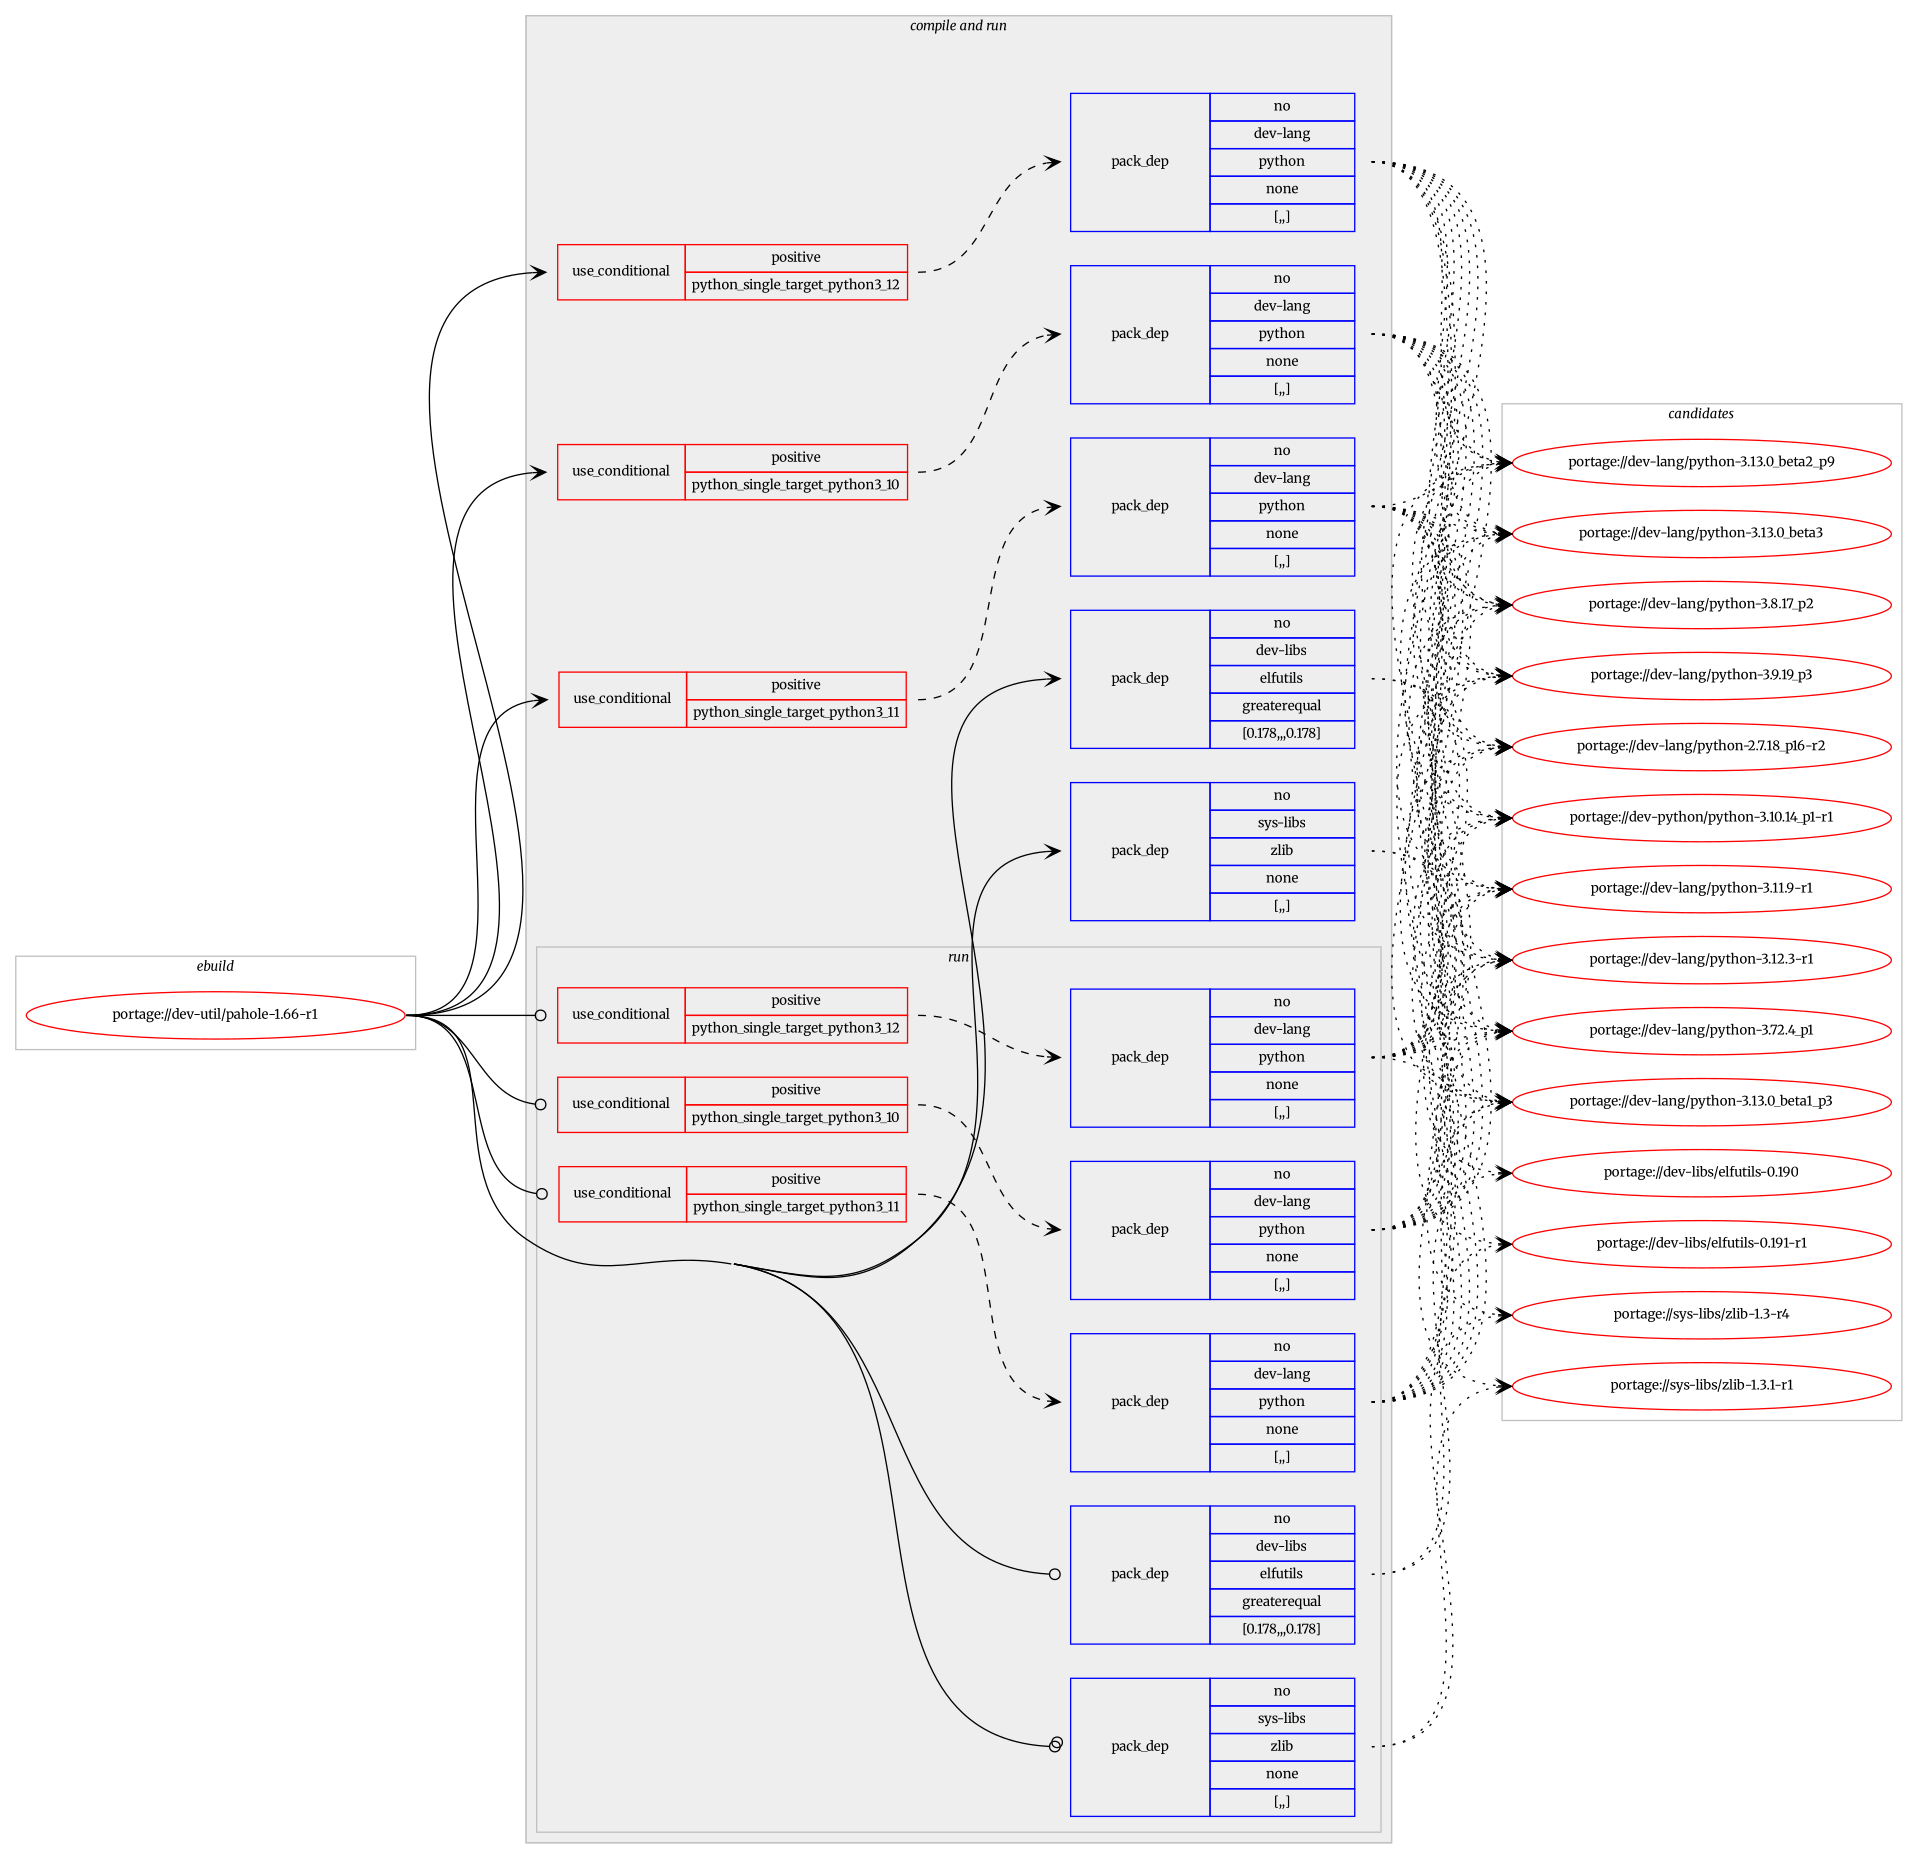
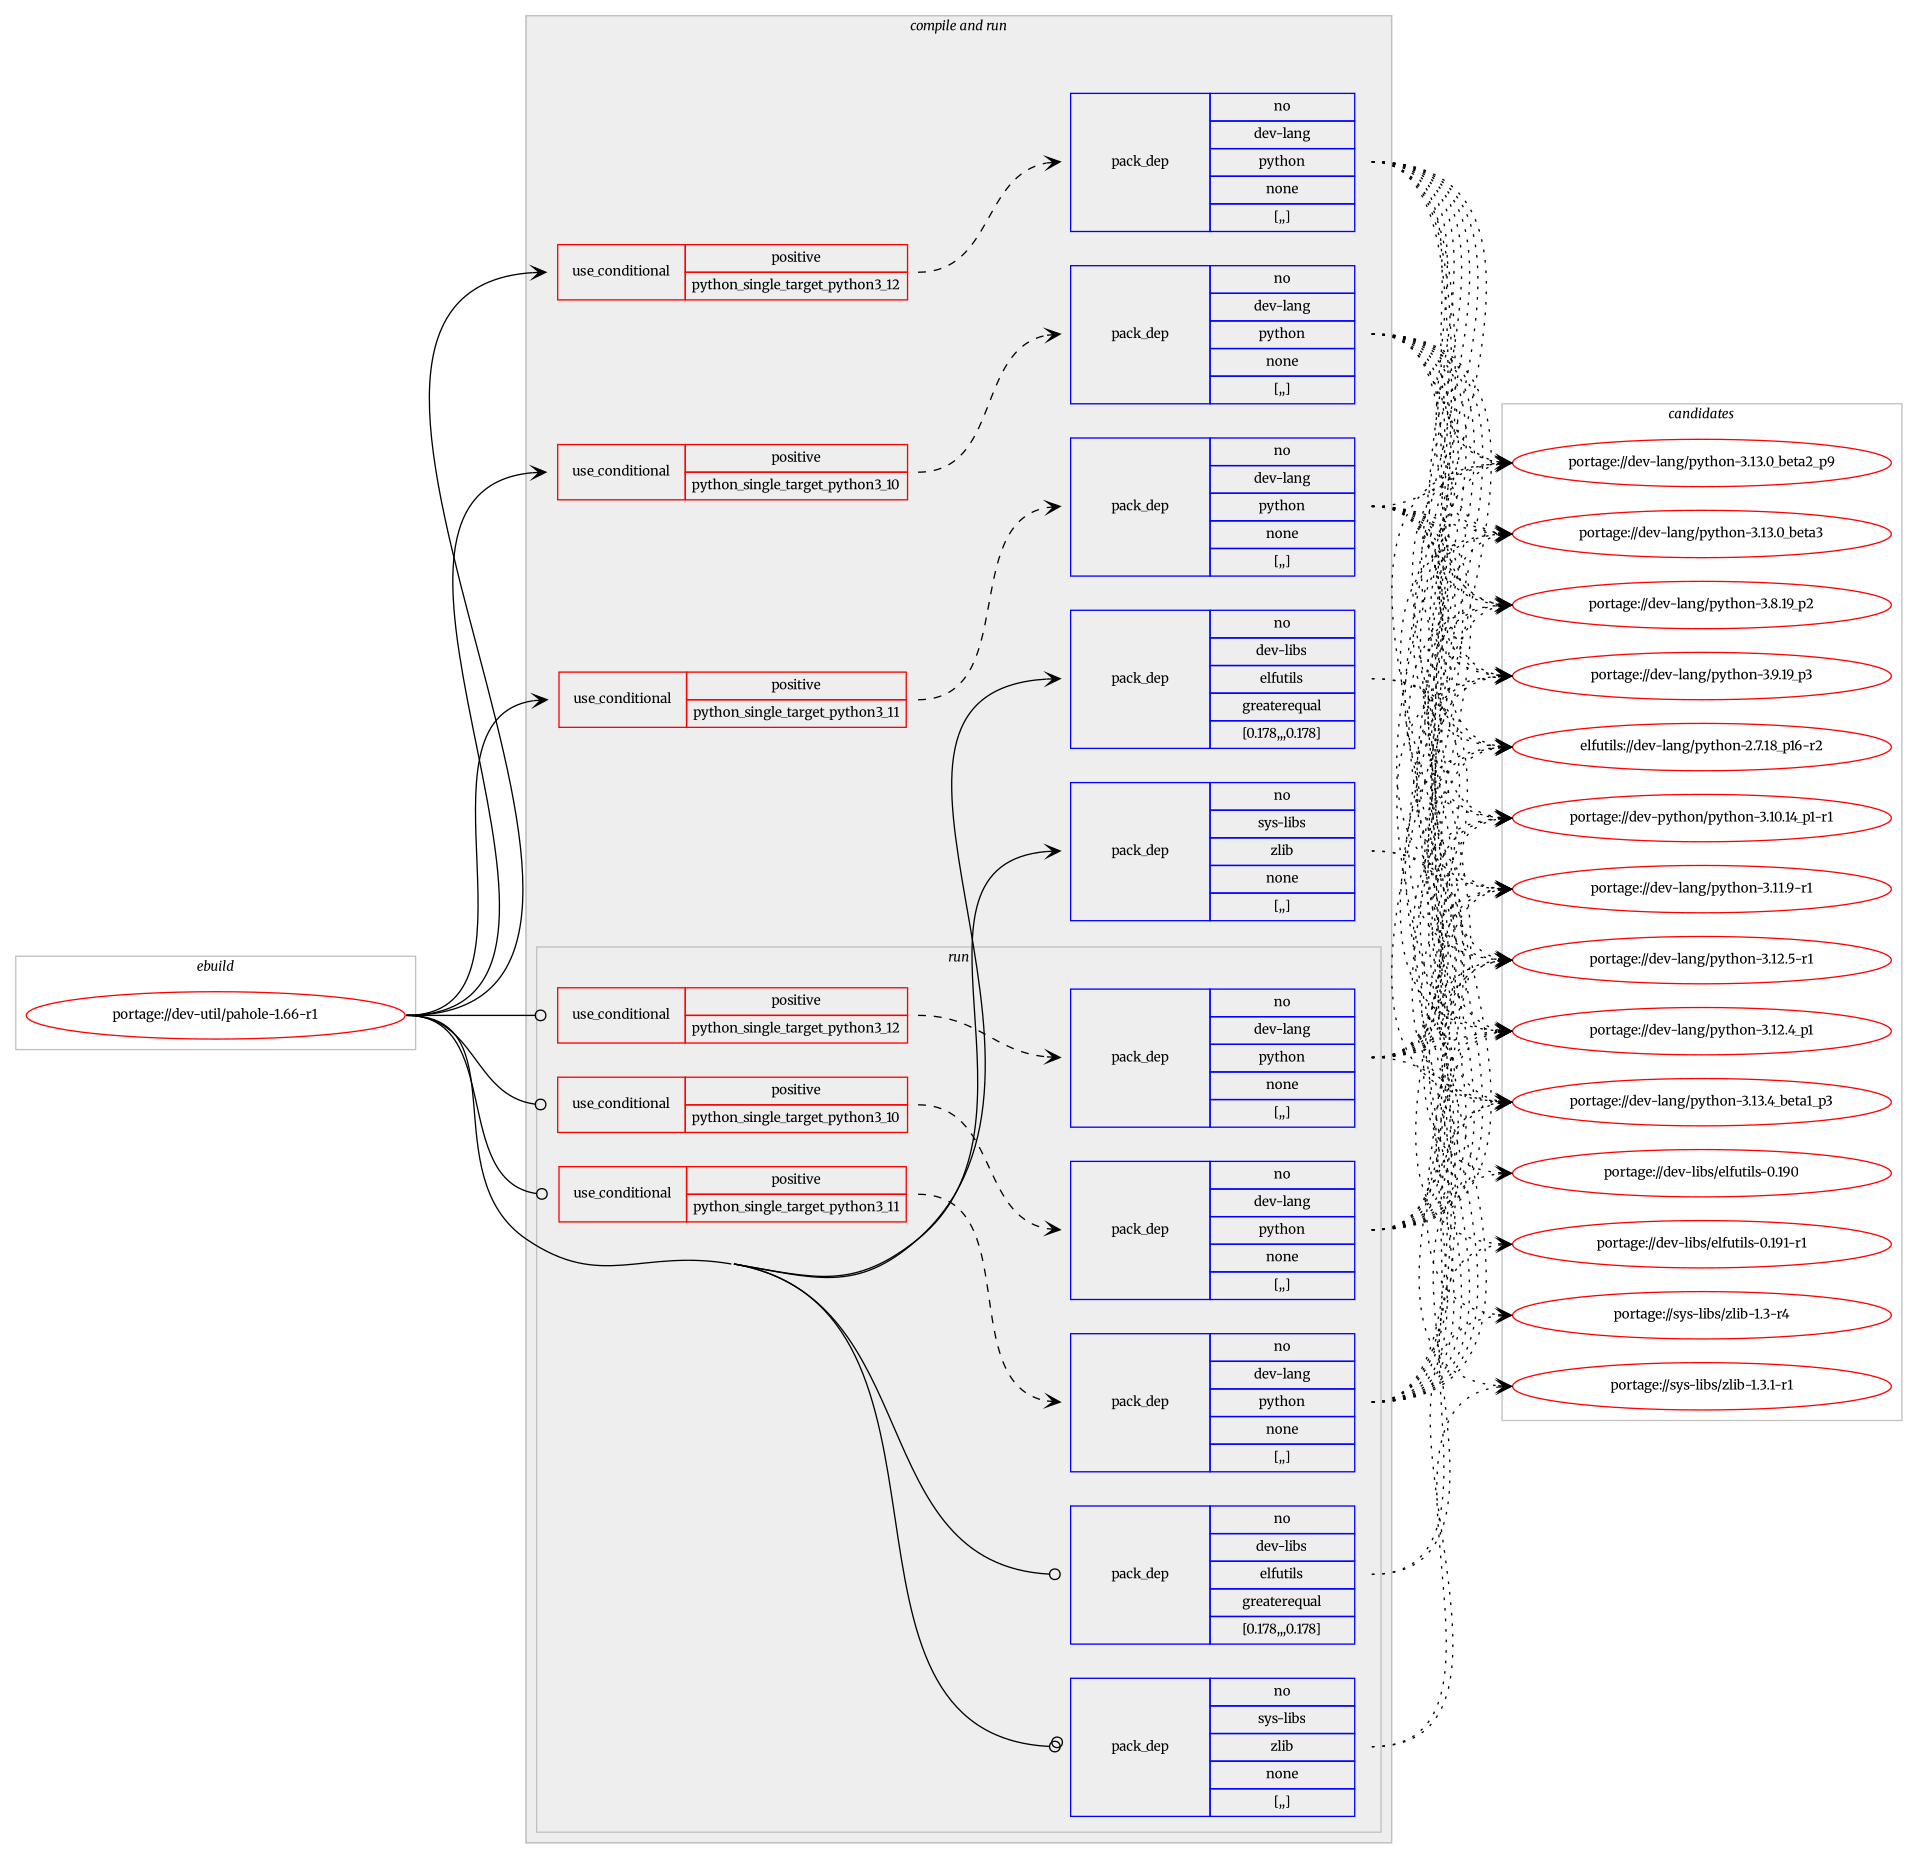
node "portage://dev-lang/python-3.8.17_p2": label "portage://dev-lang/python-3.8.17_p2" -> "portage://dev-lang/python-3.8.19_p2"
node "portage://dev-lang/python-2.7.18_p16-r2": label "portage://dev-lang/python-2.7.18_p16-r2" -> "elfutils://dev-lang/python-2.7.18_p16-r2"
node "portage://dev-lang/python-3.12.3-r1": label "portage://dev-lang/python-3.12.3-r1" -> "portage://dev-lang/python-3.12.5-r1"
node "portage://dev-lang/python-3.72.4_p1": label "portage://dev-lang/python-3.72.4_p1" -> "portage://dev-lang/python-3.12.4_p1"
node "portage://dev-lang/python-3.13.0_beta1_p3": label "portage://dev-lang/python-3.13.0_beta1_p3" -> "portage://dev-lang/python-3.13.4_beta1_p3"
